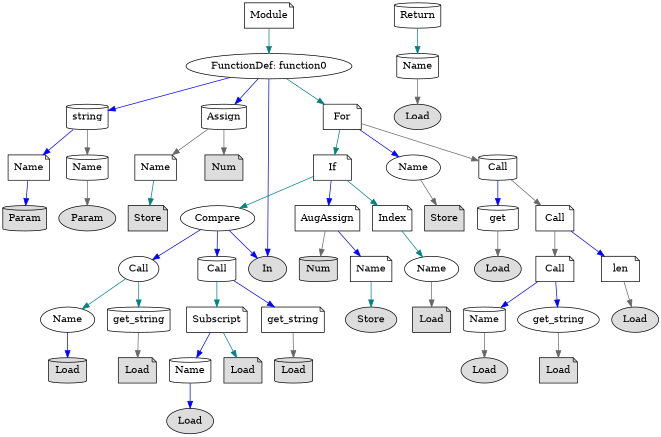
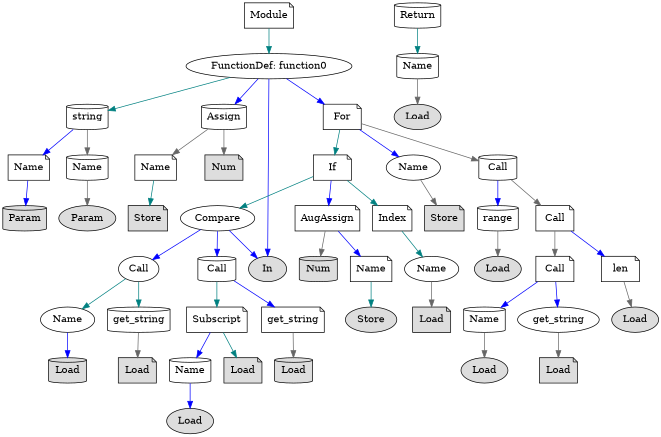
edge "FunctionDef: function0" -> "For": color teal -> blue
edge "FunctionDef: function0" -> "string": color blue -> teal
node "get": label "get" -> "range"
